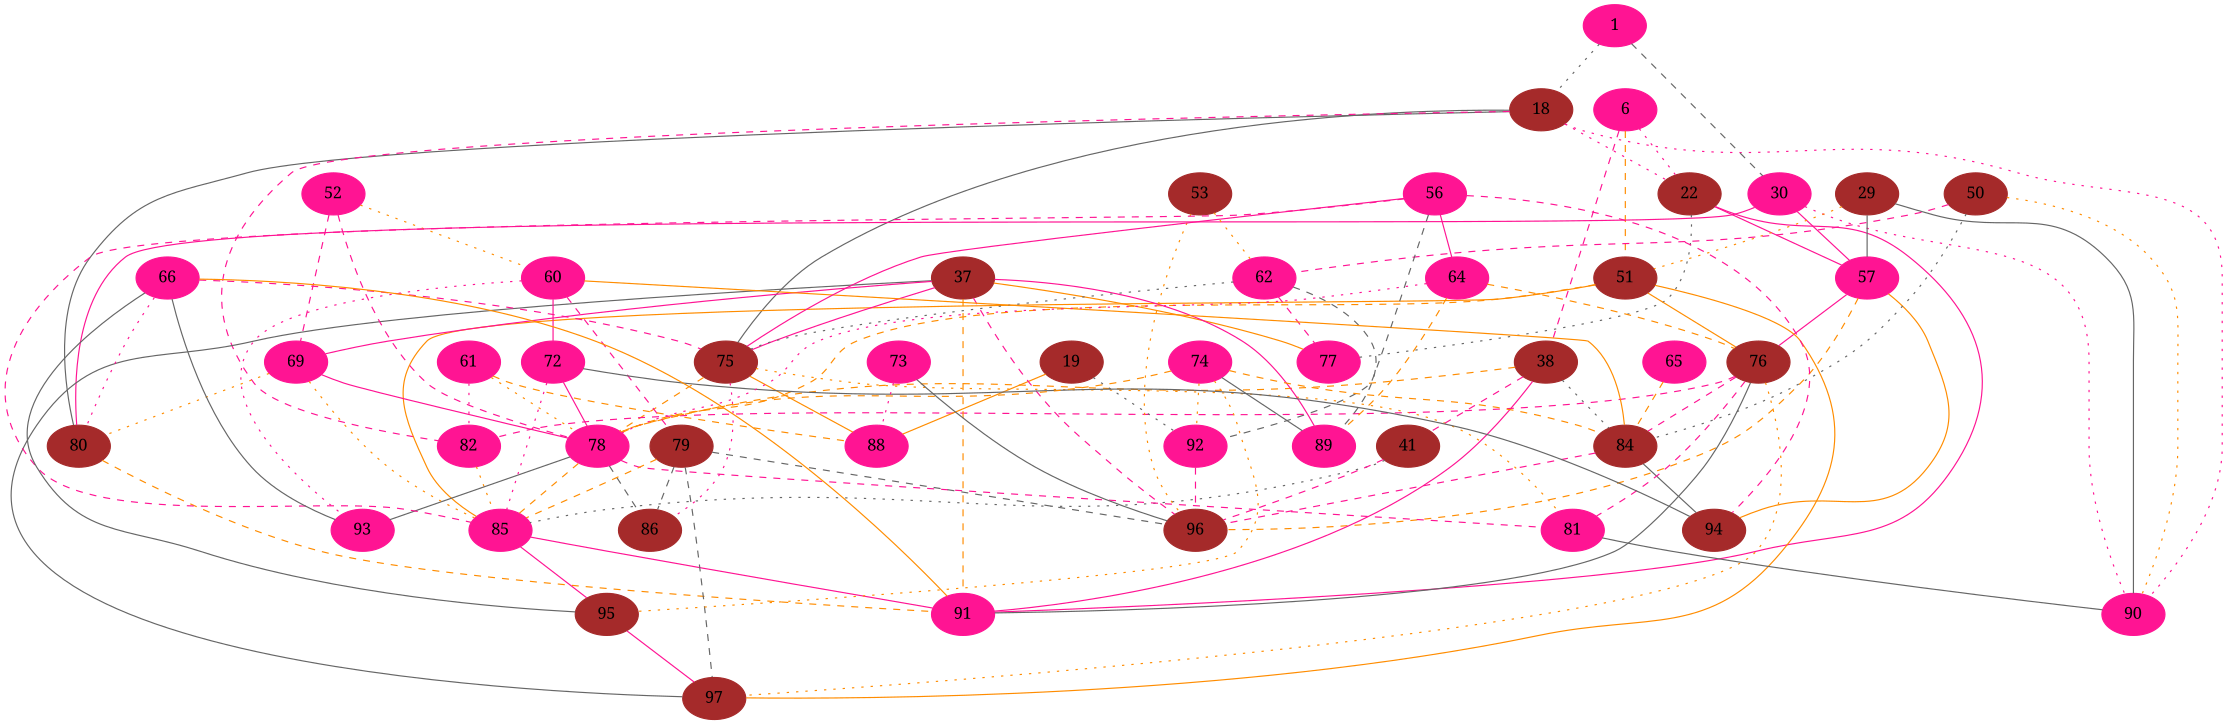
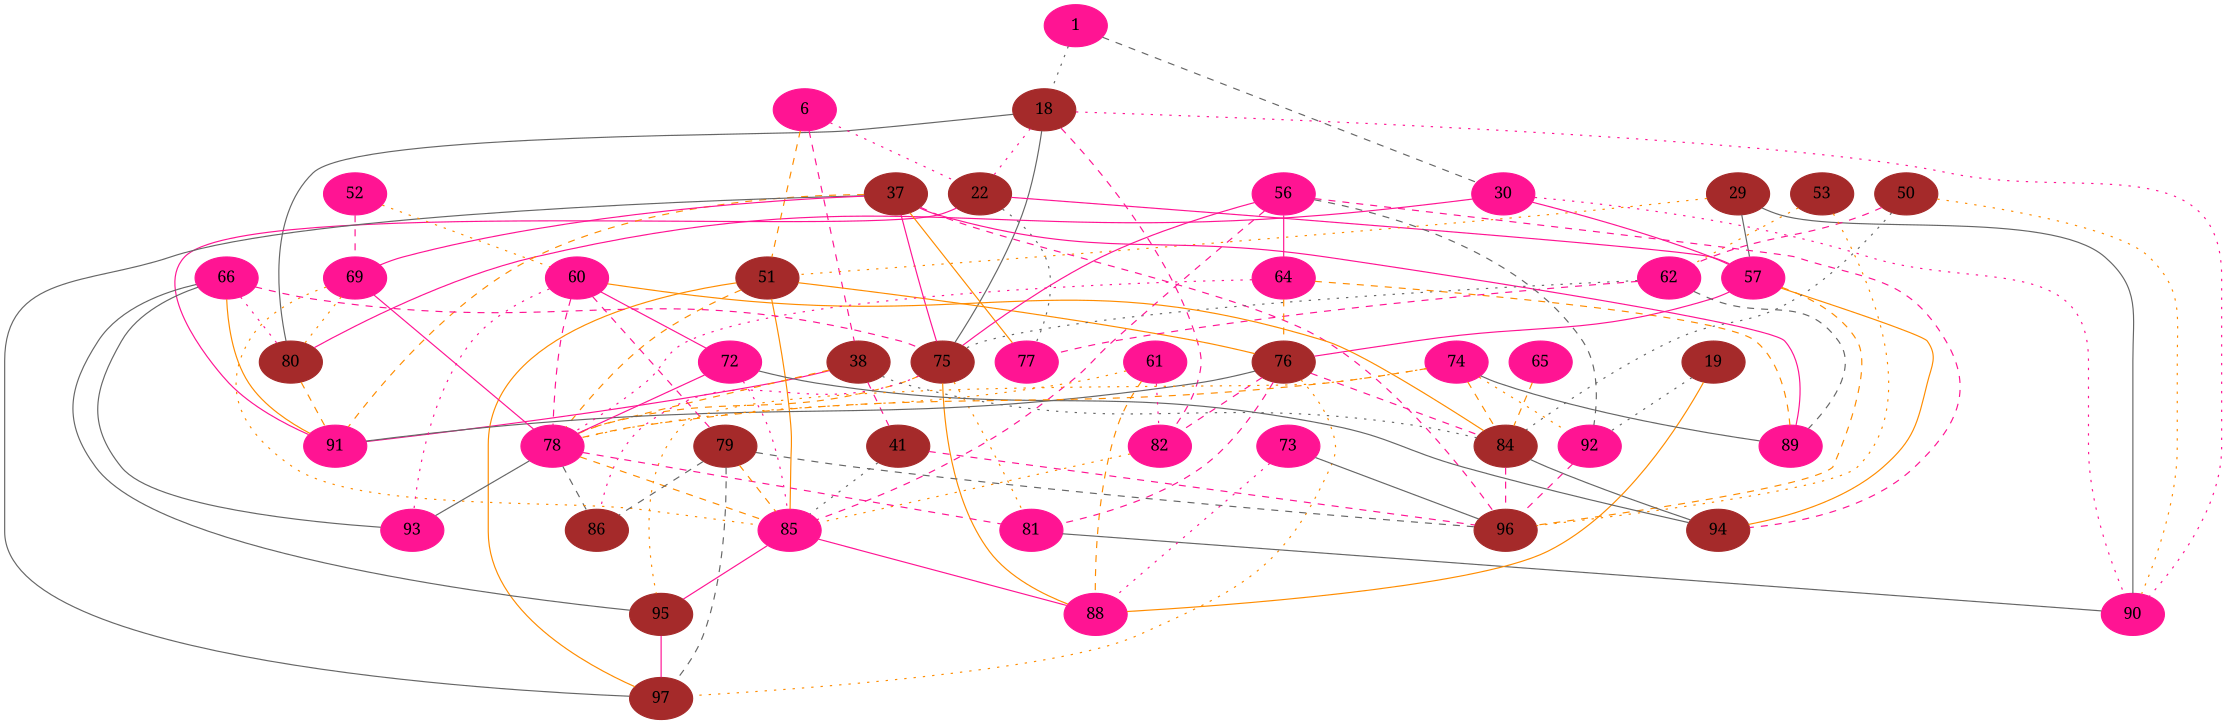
edge "52" -- "78": now "60" -- "78"
edge "85" -- "91": now "85" -- "88"
